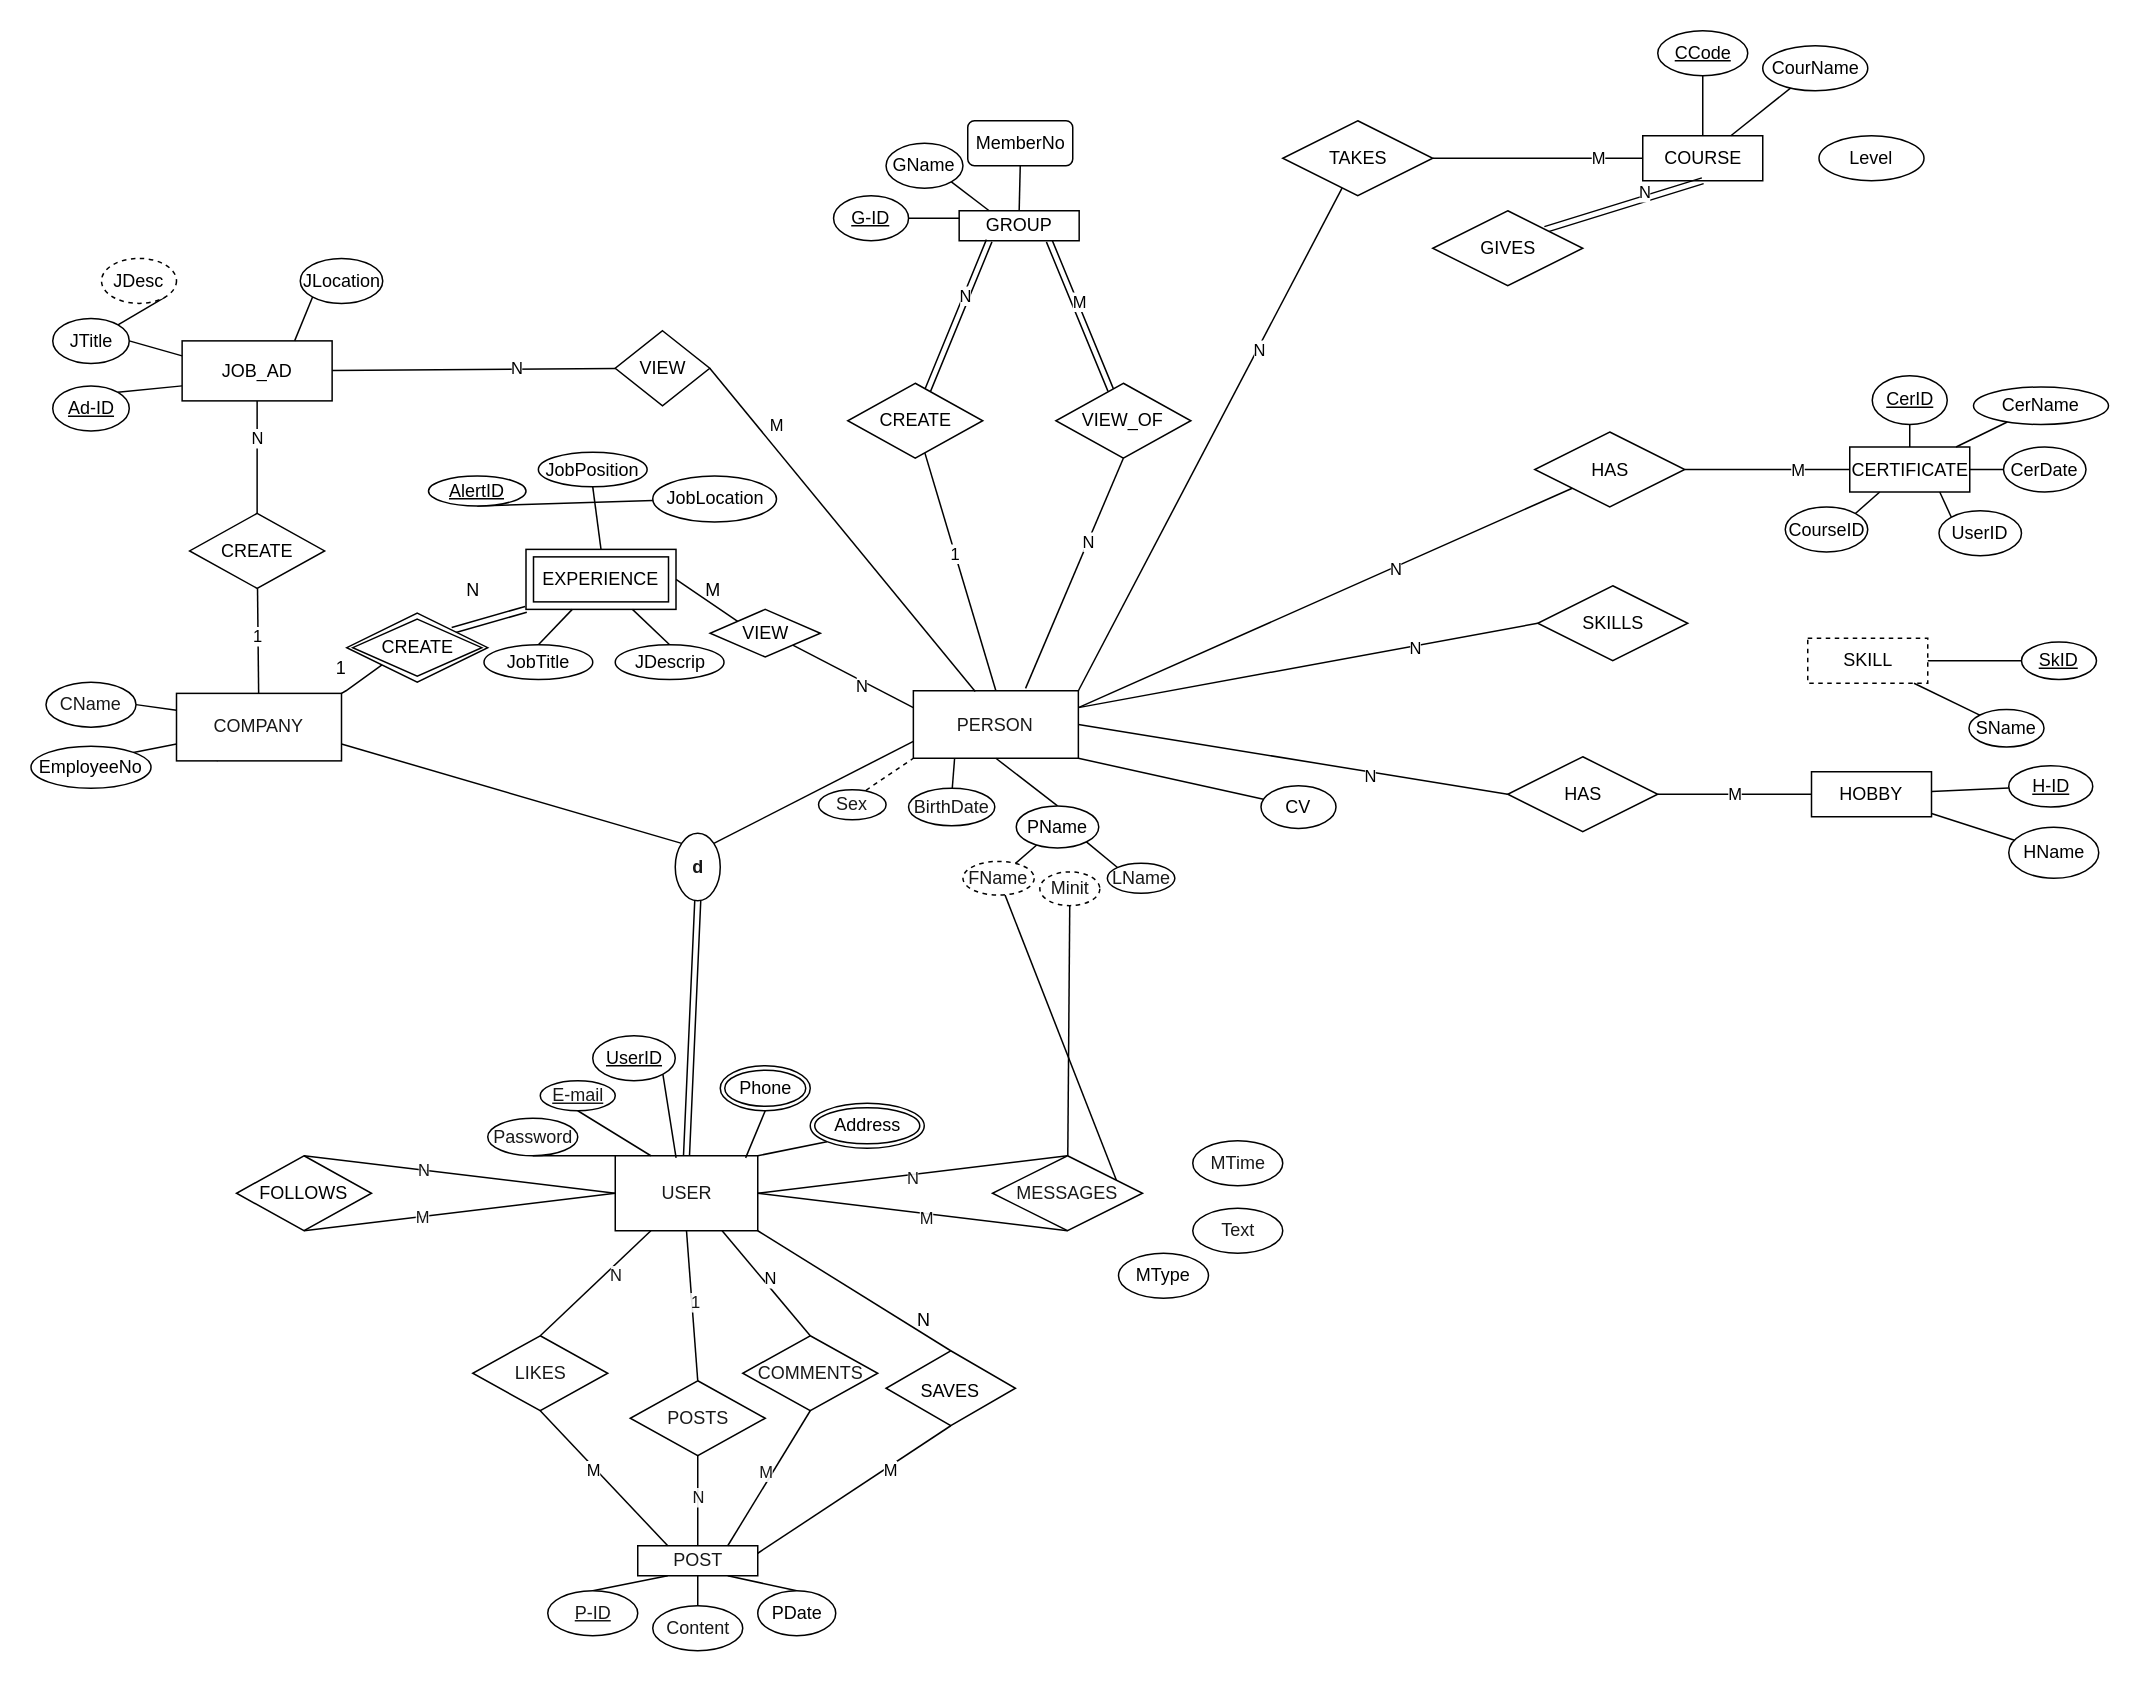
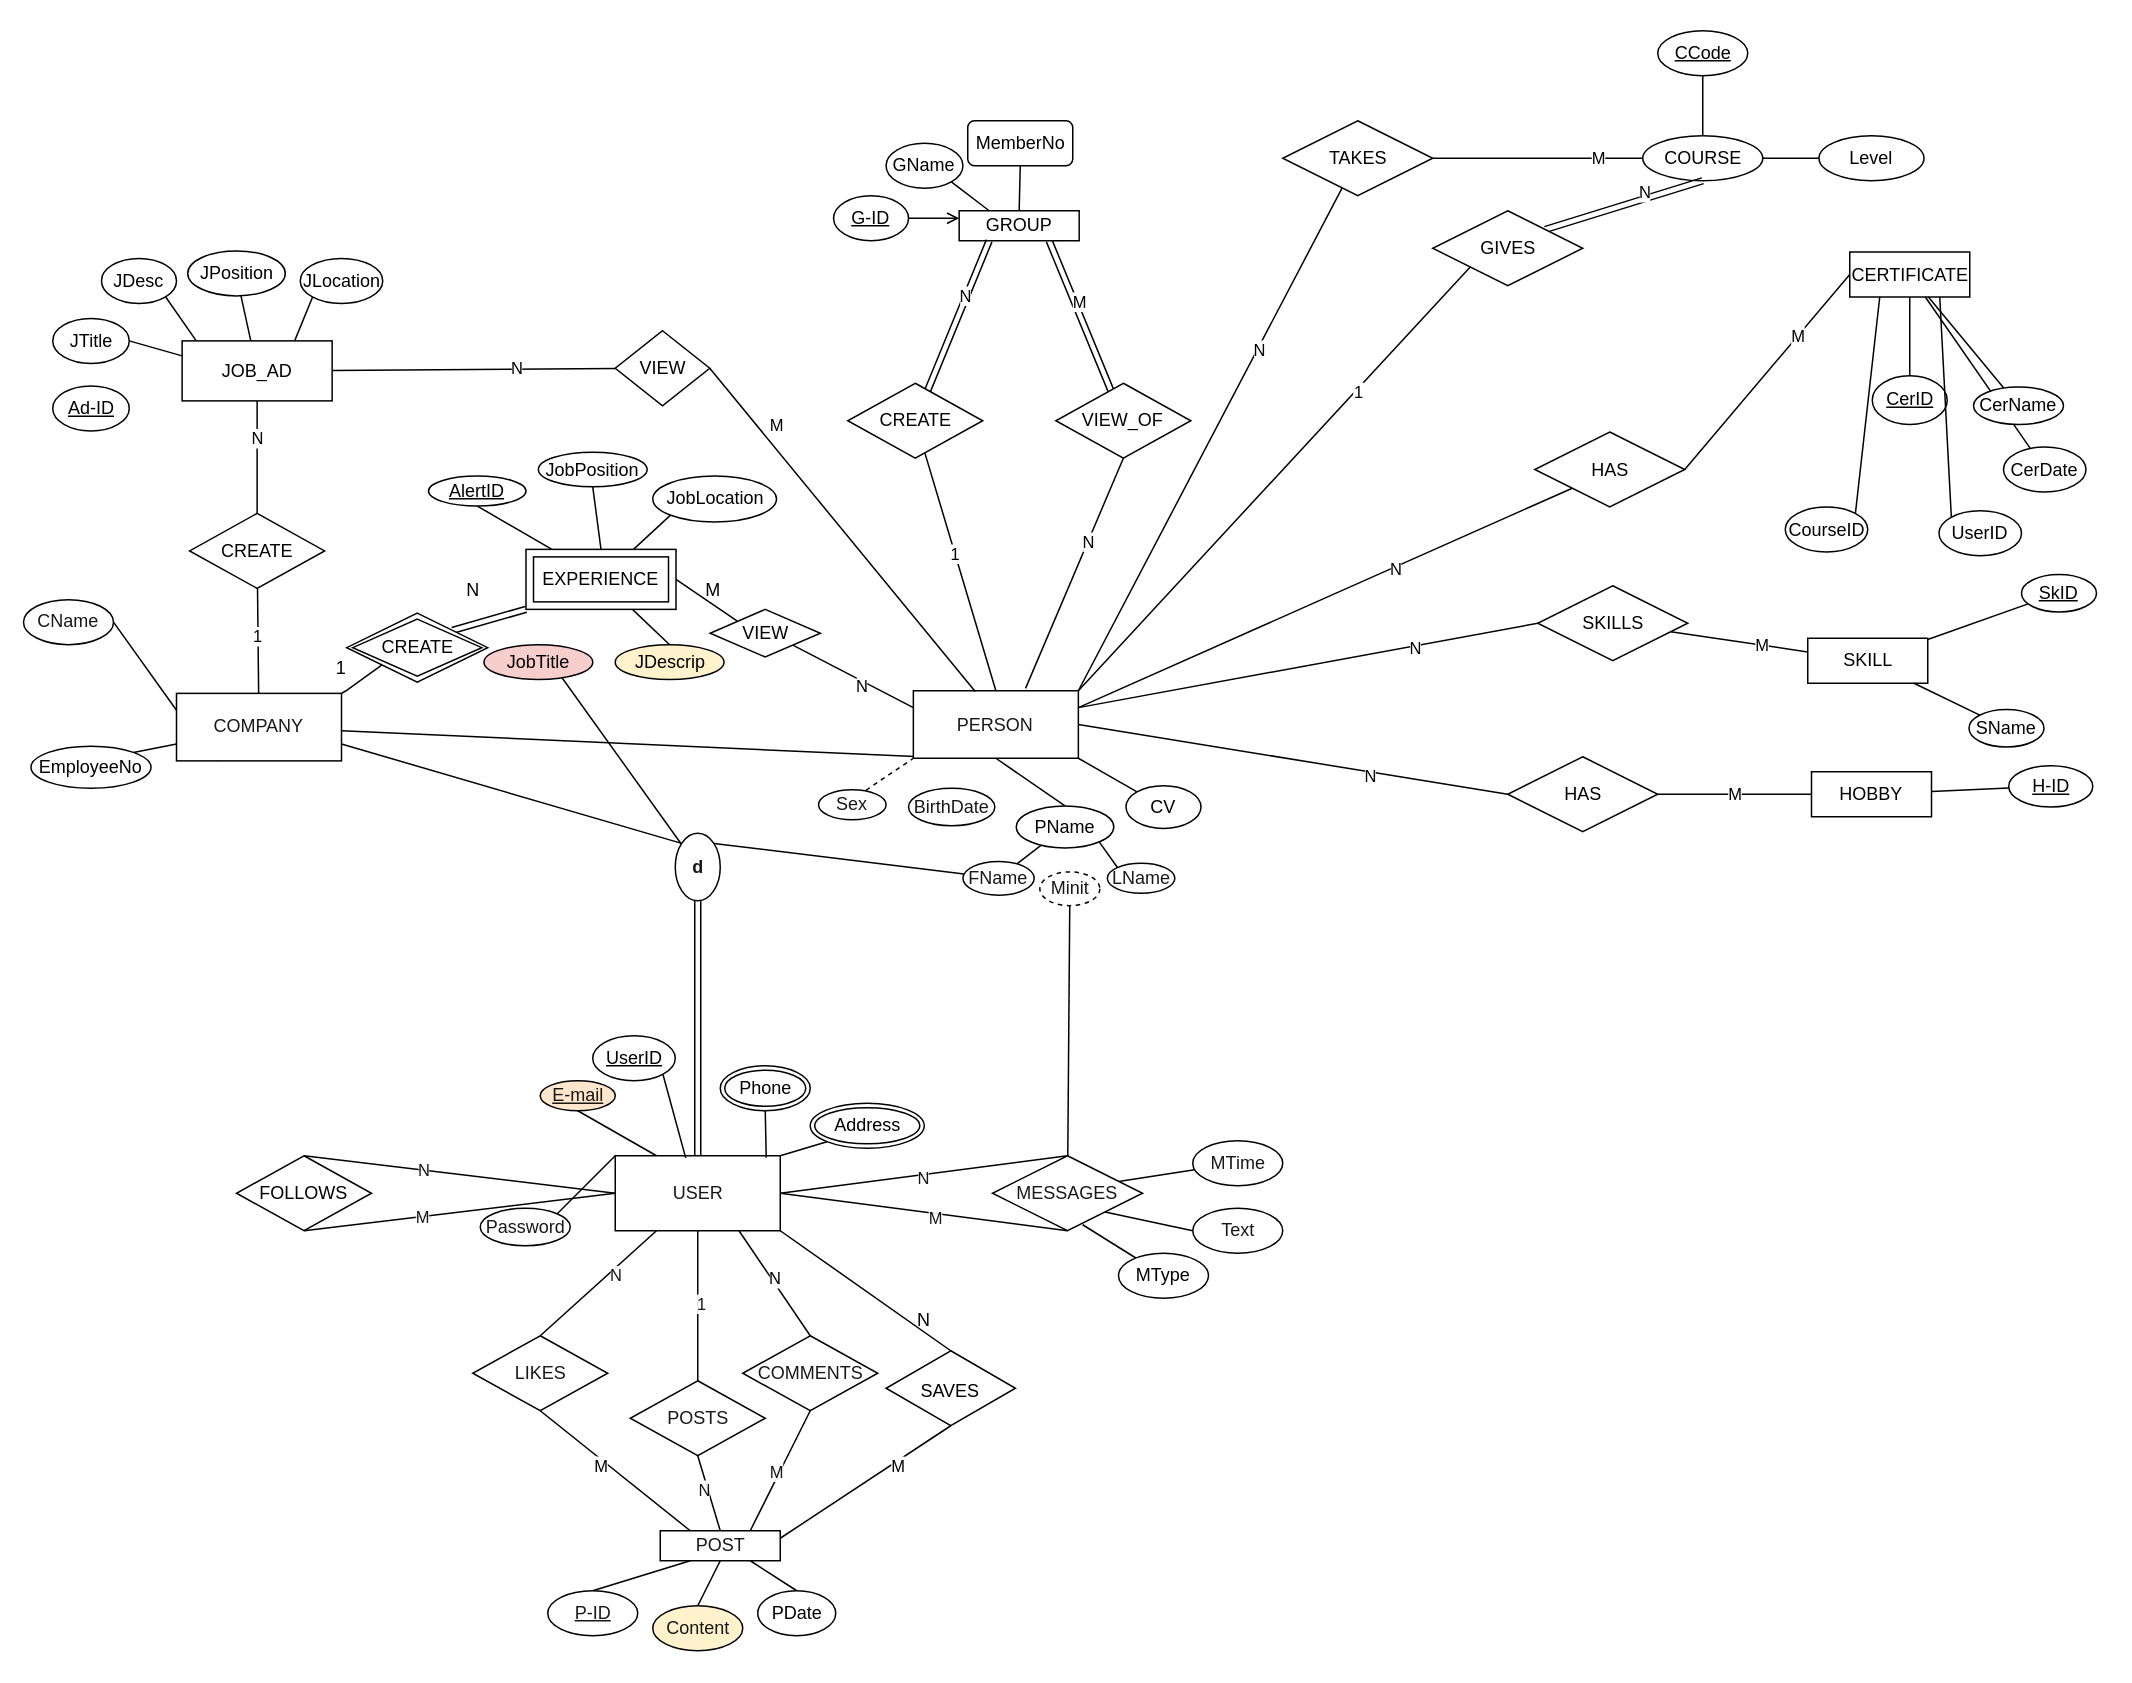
node "CourName": removed
edge "CourName" -- "COURSE": removed
node "COURSE": shape rectangle -> ellipse
edge "COURSE" -- "Level": added
edge "G-ID" -- "GROUP": arrowhead none -> open
node "JPosition": added
node "JDesc": style dashed -> solid
edge "JDesc" -- "JTitle": now "JDesc" -- "JOB_AD"
edge "JPosition" -- "JOB_AD": added
edge "JOB_AD" -- "Ad-ID": removed
node "CerName": size 135x38 -> 90x38
node "CERTIFICATE": moved (1910, 470) -> (1910, 275)
edge "GIVES" -- "PERSON": added, label "1"
edge "AlertID" -- "JobLocation": now "AlertID" -- "EXPERIENCE"
edge "JobLocation" -- "EXPERIENCE": added
edge "EXPERIENCE" -- "JobTitle": now "d" -- "JobTitle"
edge "SKILLS" -- "SKILL": added, label "M"
node "SKILL": style dashed -> solid
node "SkID": moved (2059, 661) -> (2059, 593)
node "JobTitle": fillcolor #ffffff -> #f8cecc
node "JDescrip": fillcolor #ffffff -> #fff2cc
node "CName": moved (91, 705) -> (68, 622)
edge "PERSON" -- "BirthDate": now "PERSON" -- "COMPANY"
edge "PERSON" -- "d": now "FName" -- "d"
node "CV": moved (1298, 807) -> (1163, 807)
node "PName": size 83x42 -> 98x42
edge "HOBBY" -- "HName": removed
node "HName": removed
node "FName": style dashed -> solid
edge "FName" -- "MESSAGES": now "MTime" -- "MESSAGES"
node "E-mail": fillcolor #ffffff -> #ffe6cc
node "Password": moved (533, 1137) -> (525, 1227)
node "USER": size 143x75 -> 165x75
edge "MESSAGES" -- "Text": added
edge "MESSAGES" -- "MType": added
node "POST": moved (698, 1561) -> (720, 1546)
node "Content": fillcolor #ffffff -> #fff2cc
